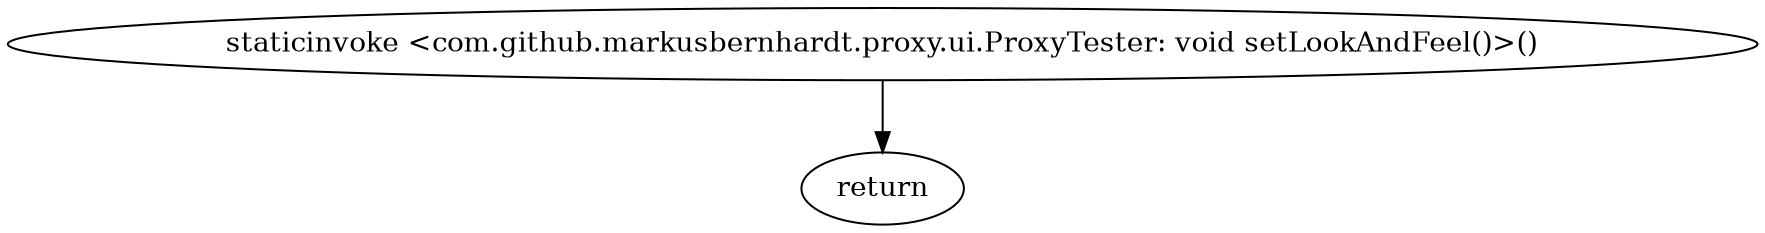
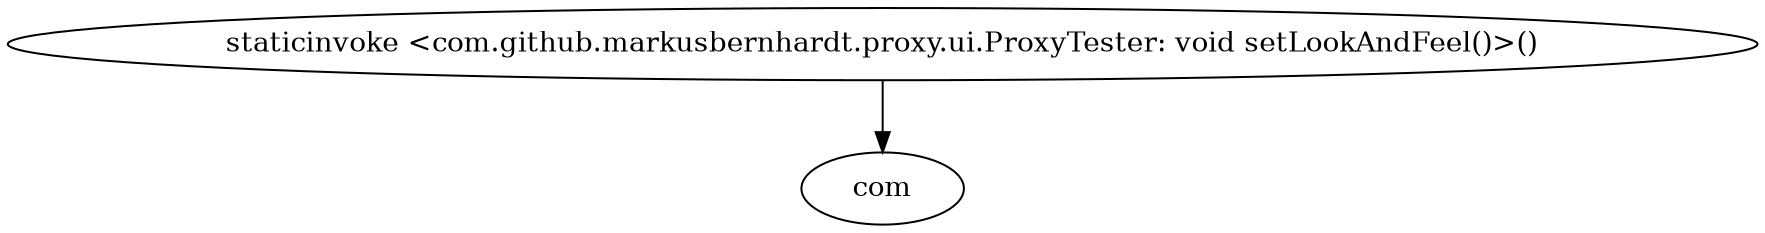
node "return": label "return" -> "com"
